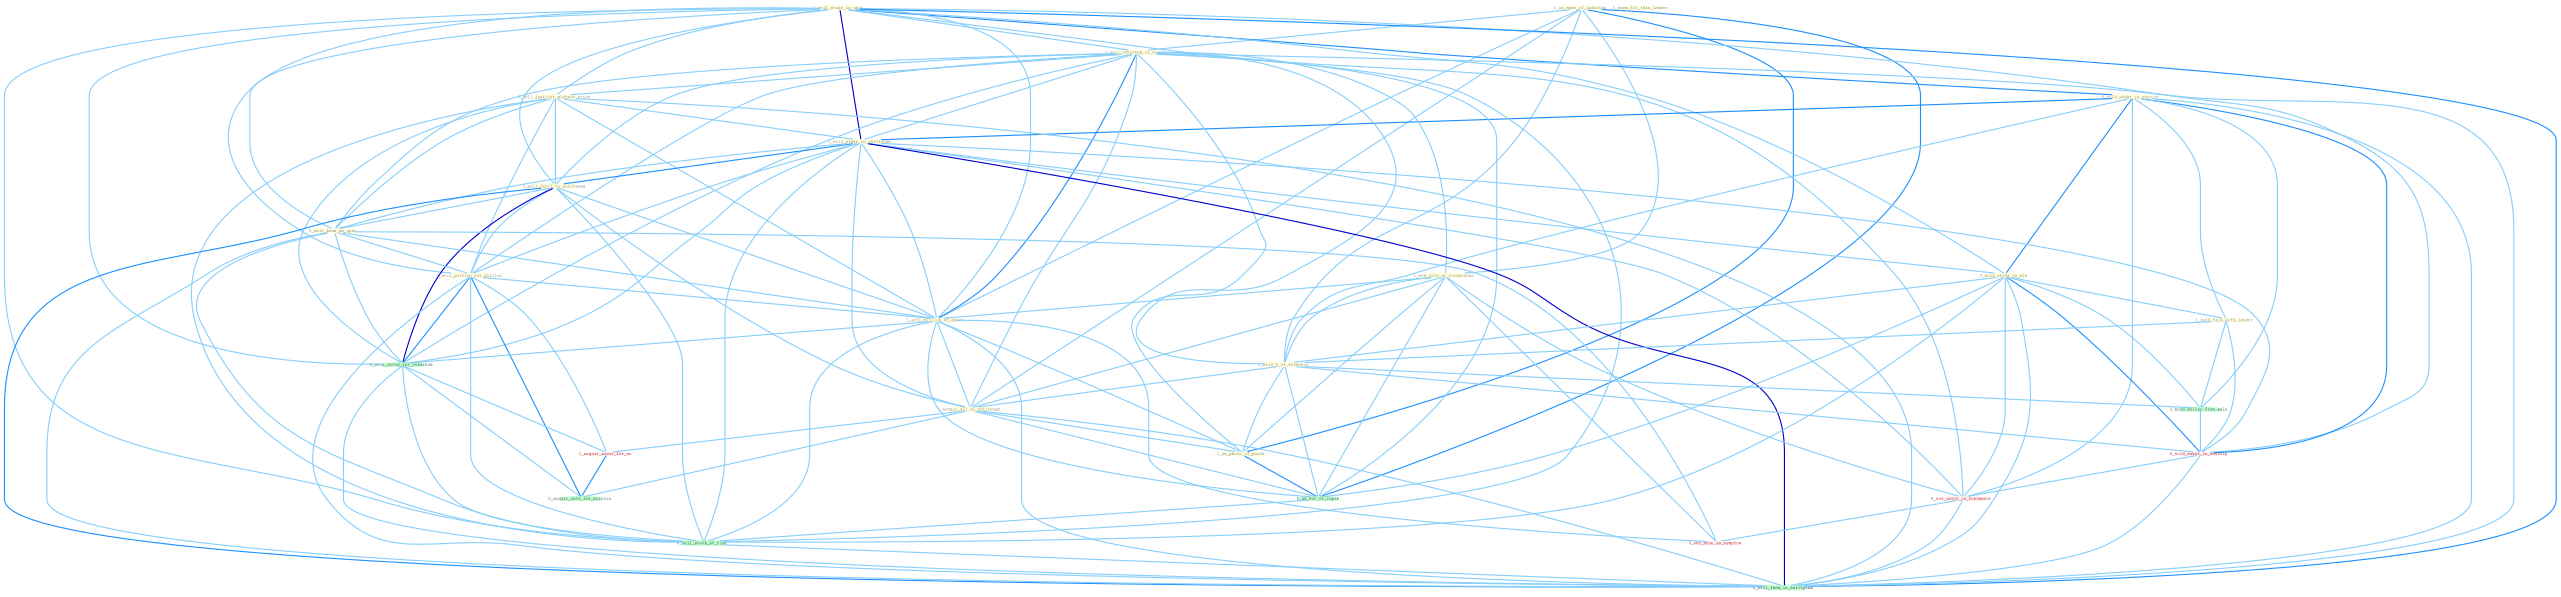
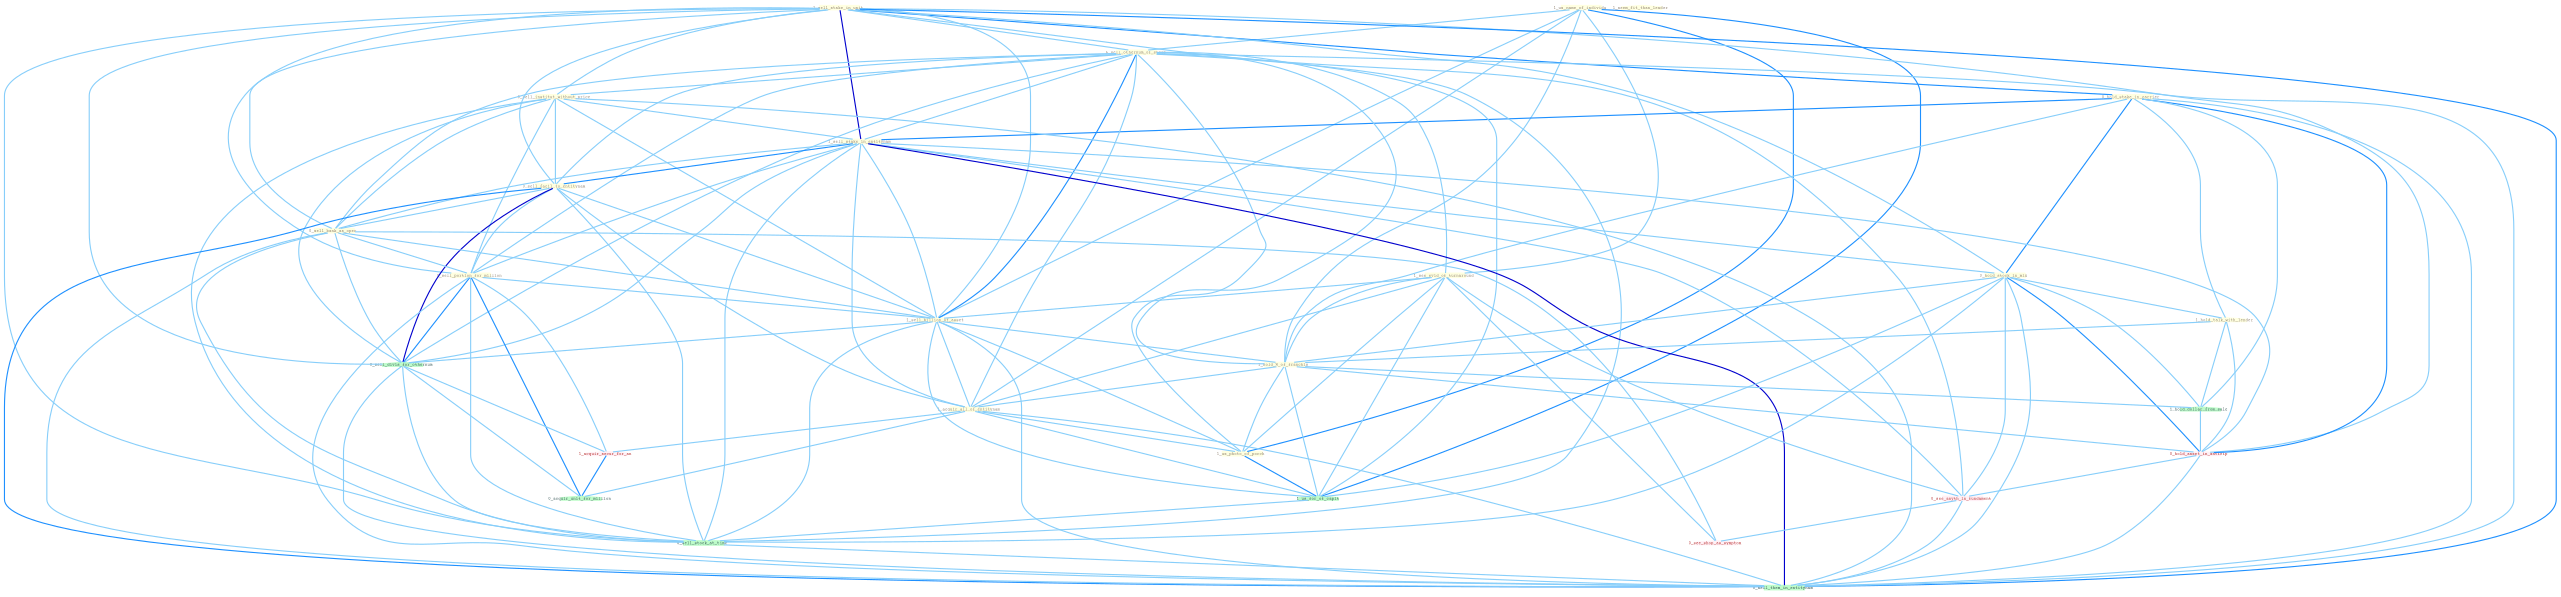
node "1_sell_othernum_of_strip": label "1_sell_othernum_of_strip" -> "6_sell_othernum_of_strip"
edge "0_hold_stake_in_carrier" -- "0_see_anyth_in_fundament": removed
edge "1_sell_billion_of_asset" -- "0_see_shop_as_symptom": now "1_sell_billion_of_asset" -- "1_hold_%_of_franchis"
